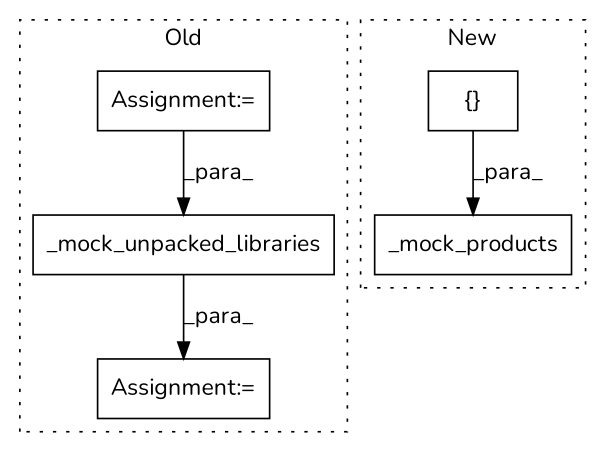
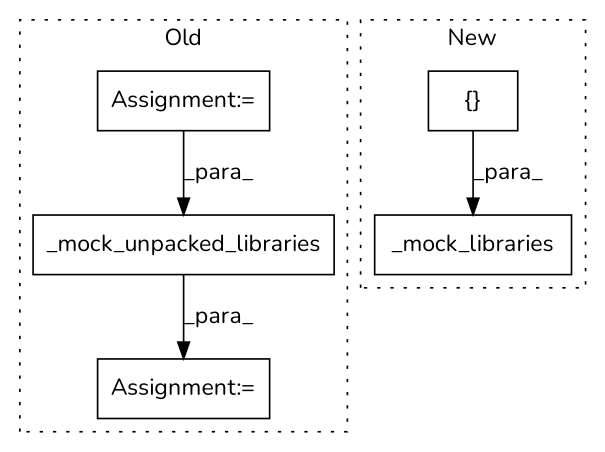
node "_mock_products": label "_mock_products" -> "_mock_libraries"
